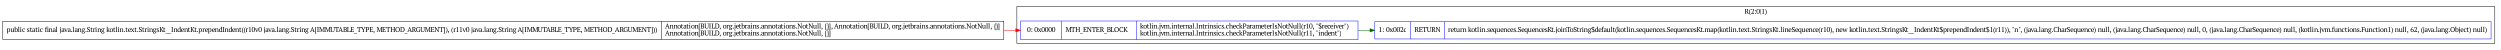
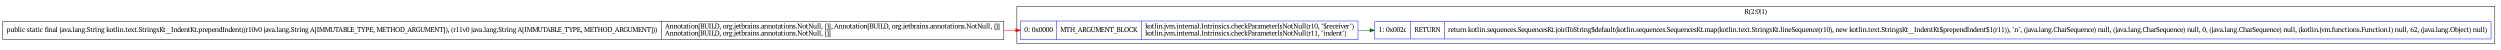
node "0: 0x0000": text "MTH_ENTER_BLOCK" -> "MTH_ARGUMENT_BLOCK"
